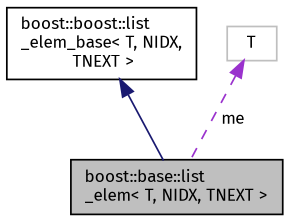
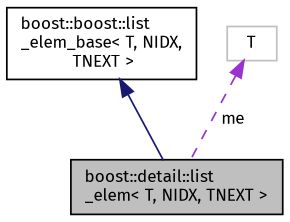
node "boost::base::list _elem< T, NIDX, TNEXT >": label "boost::base::list _elem< T, NIDX, TNEXT >" -> "boost::detail::list _elem< T, NIDX, TNEXT >"
